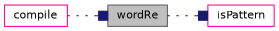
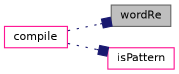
edge "wordRe" -> "isPattern": now "compile" -> "isPattern"
